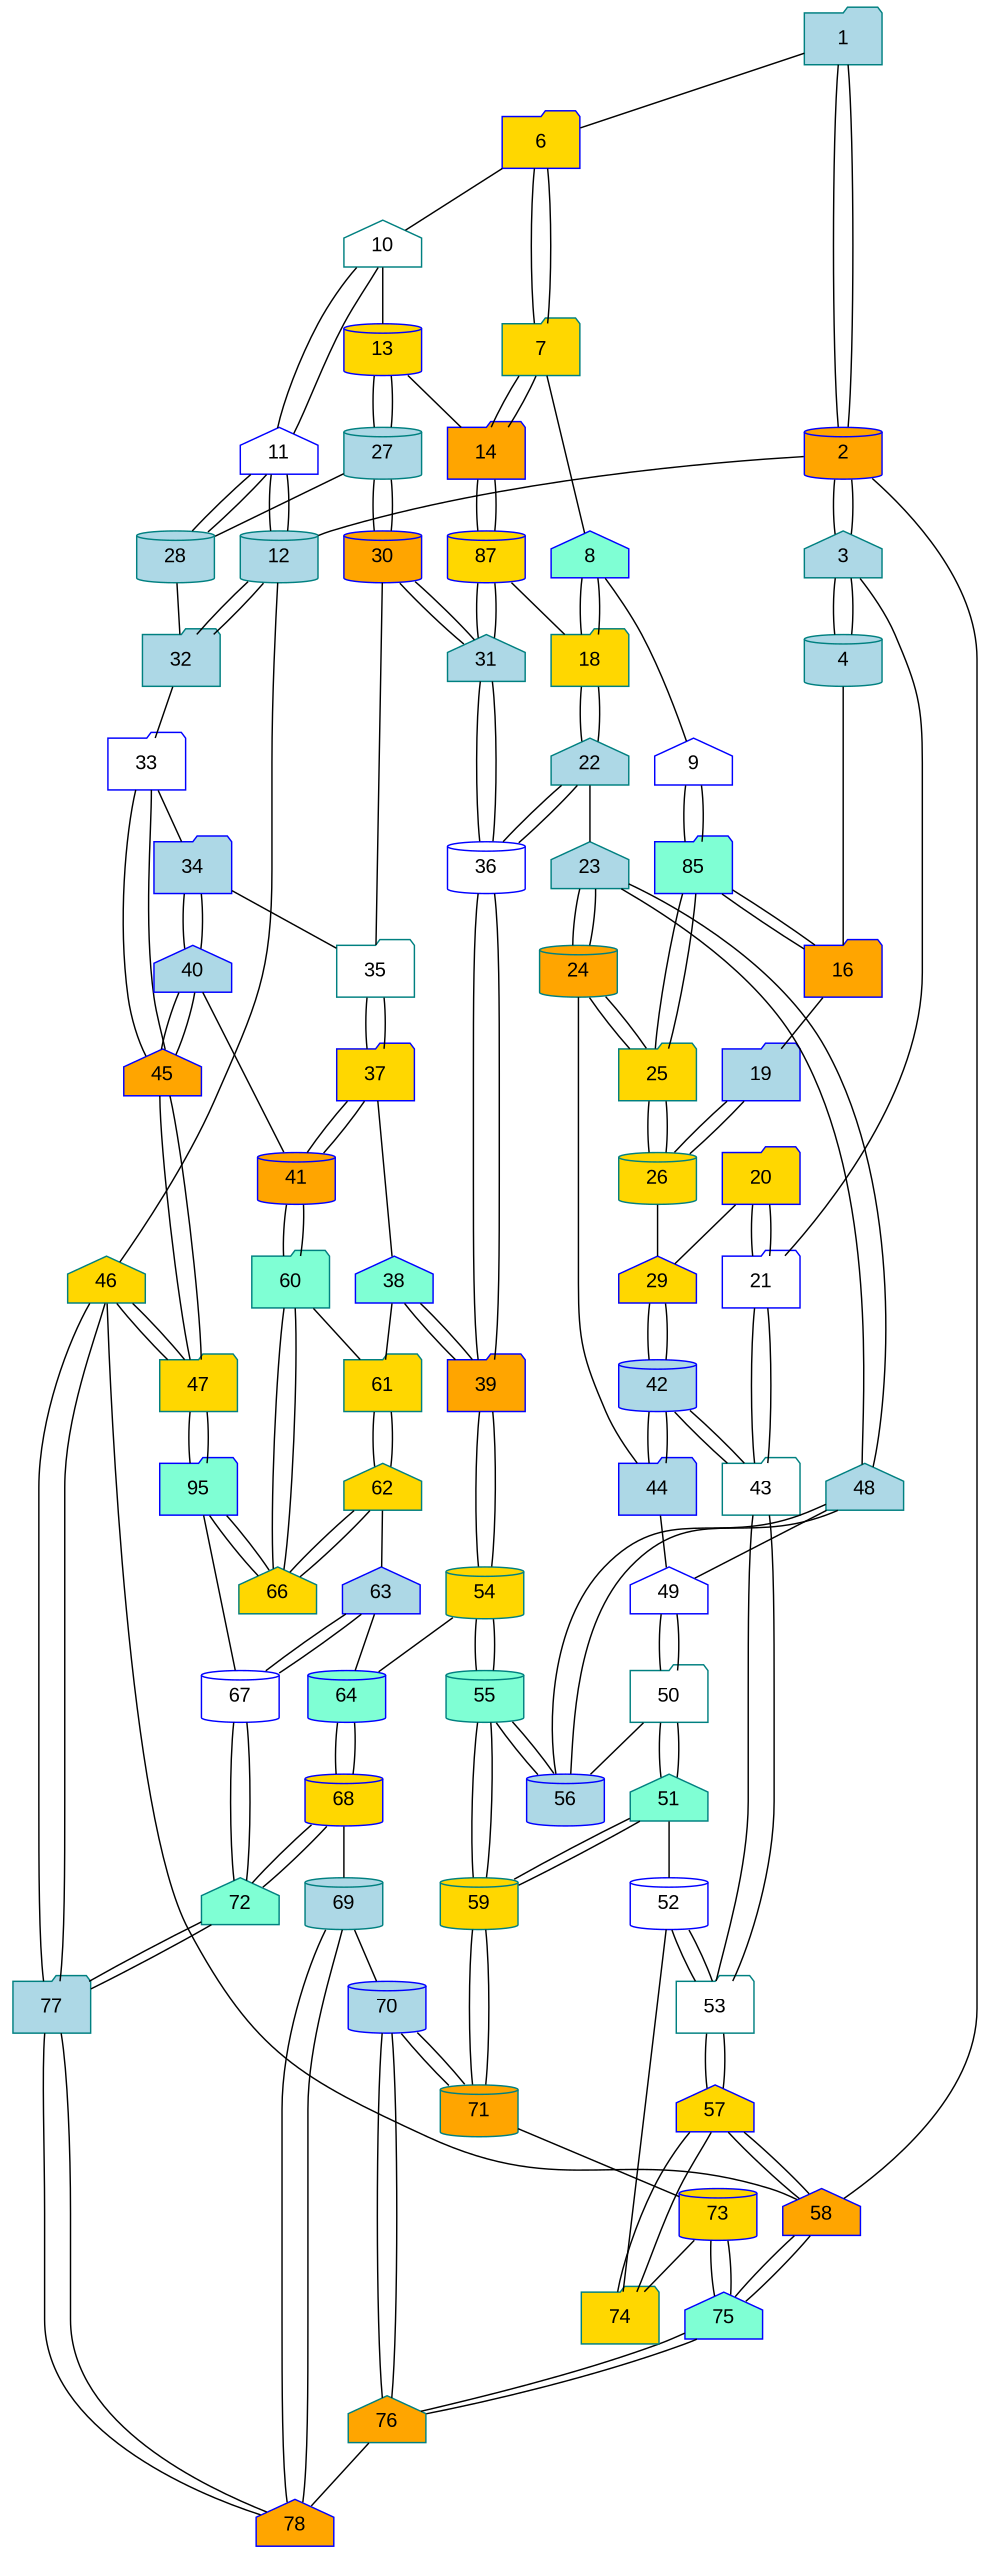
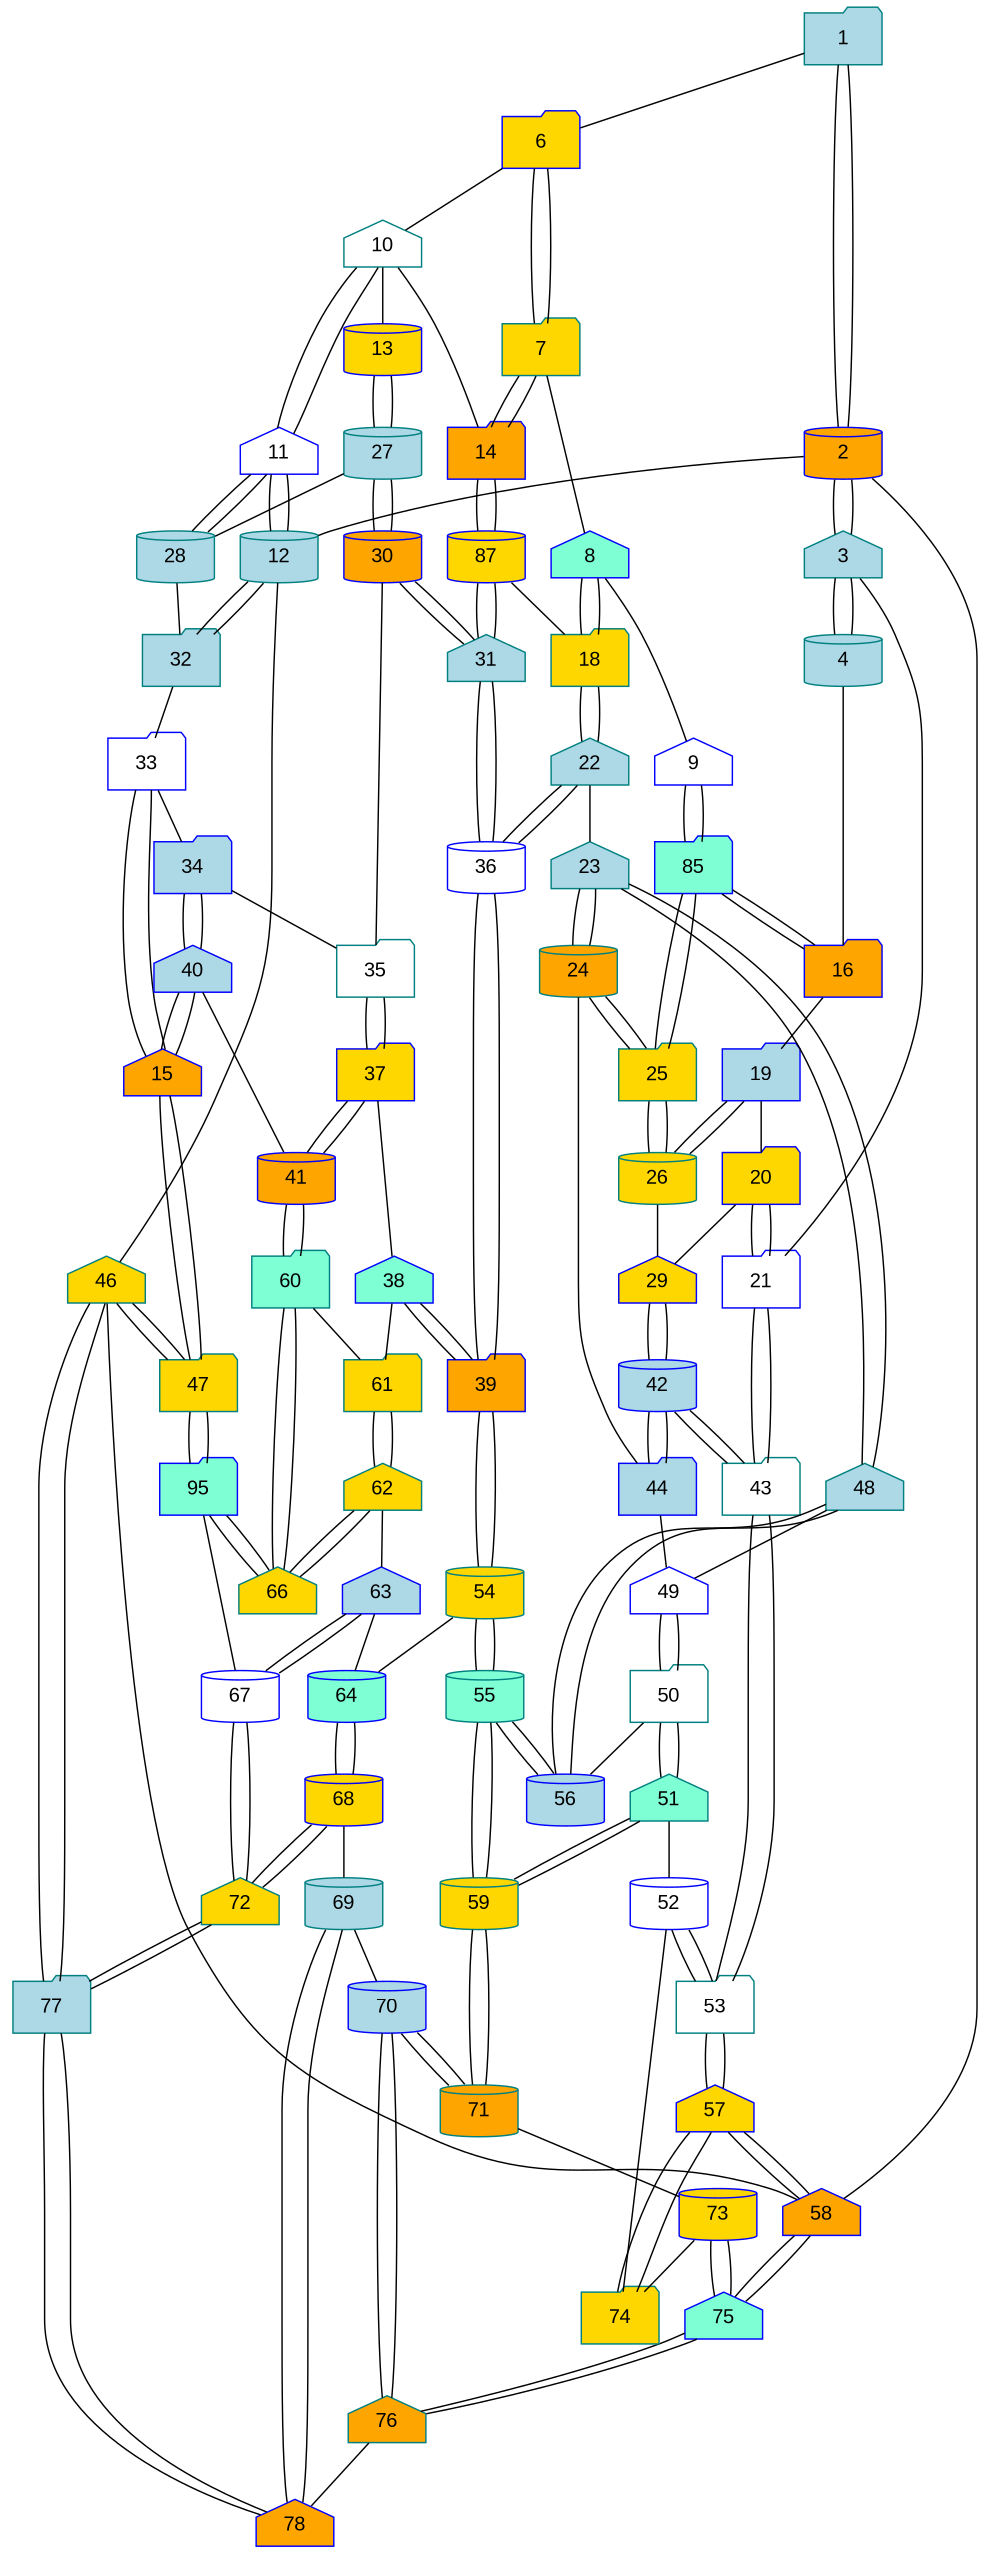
edge "13" -- "14": now "10" -- "14"
node "45": label "45" -> "15"
edge "19" -- "20": added
node "72": fillcolor aquamarine -> gold
